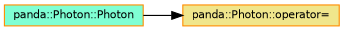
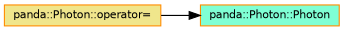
edge "panda::Photon::Photon" -> "panda::Photon::operator=": reversed
